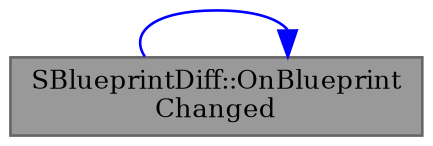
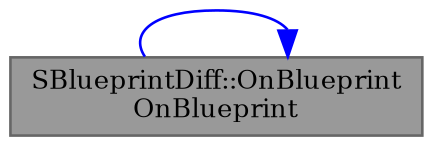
node "SBlueprintDiff::OnBlueprint Changed": label "SBlueprintDiff::OnBlueprint Changed" -> "SBlueprintDiff::OnBlueprint OnBlueprint"
